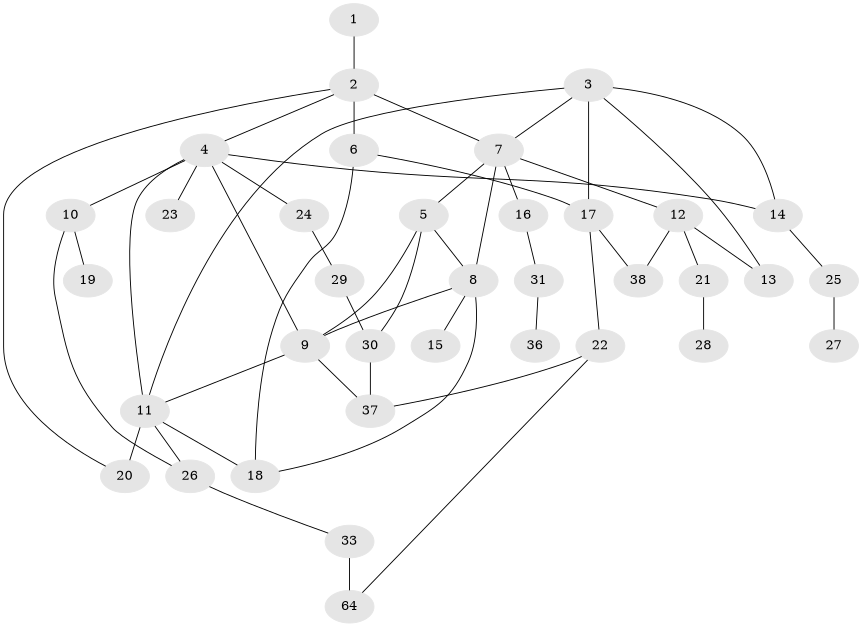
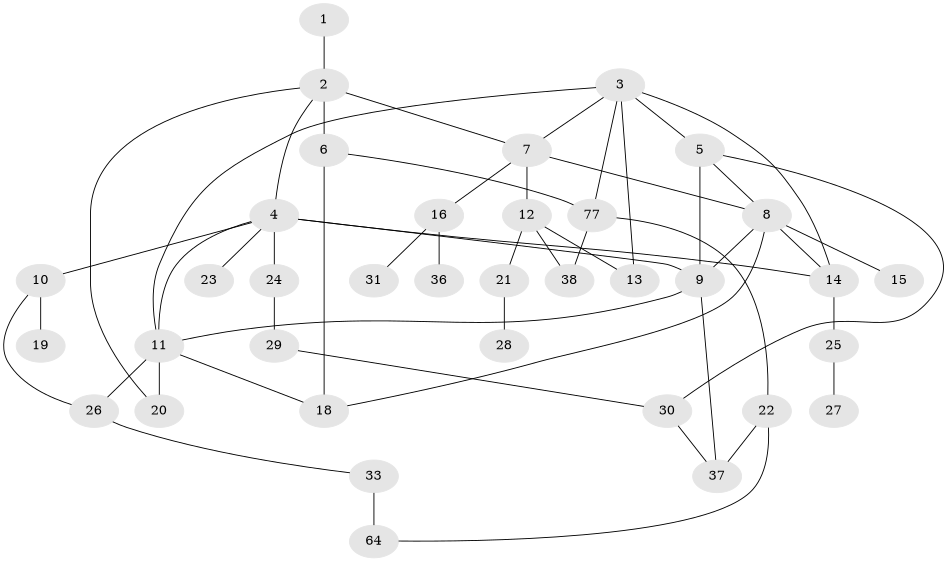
edge "7" -- "5": now "3" -- "5"
node "17": label "17" -> "77"
edge "8" -- "14": added
edge "31" -- "36": now "16" -- "36"
